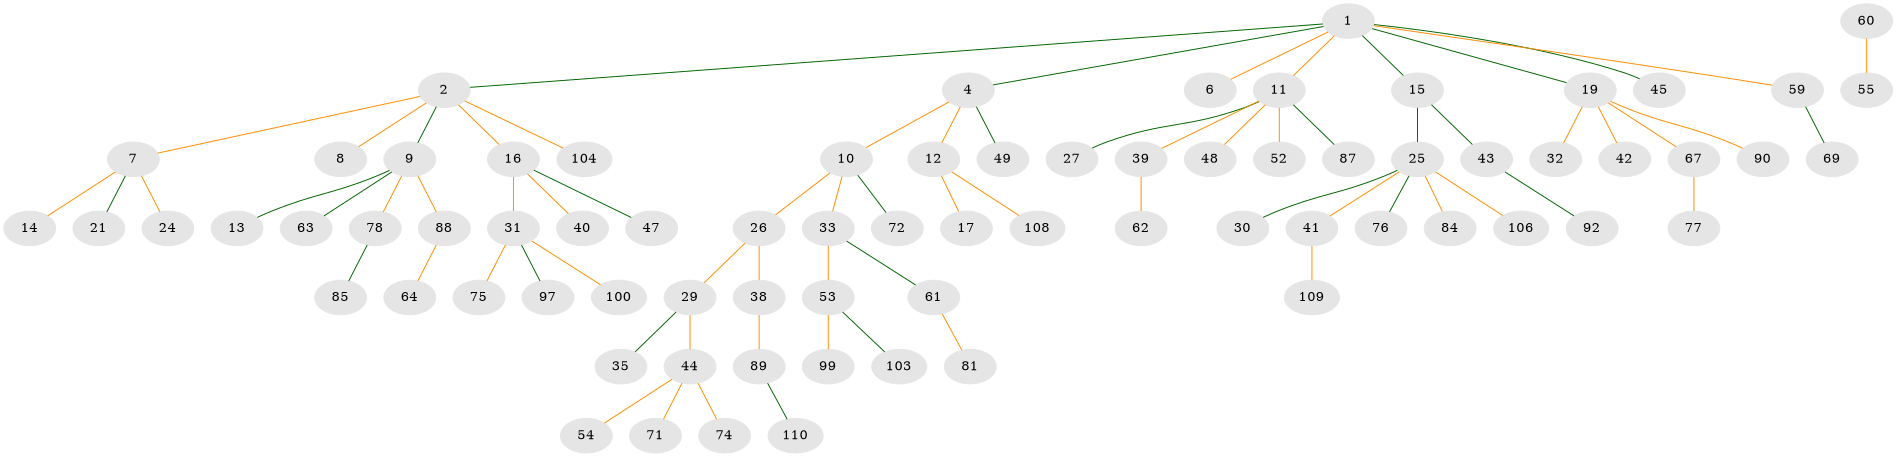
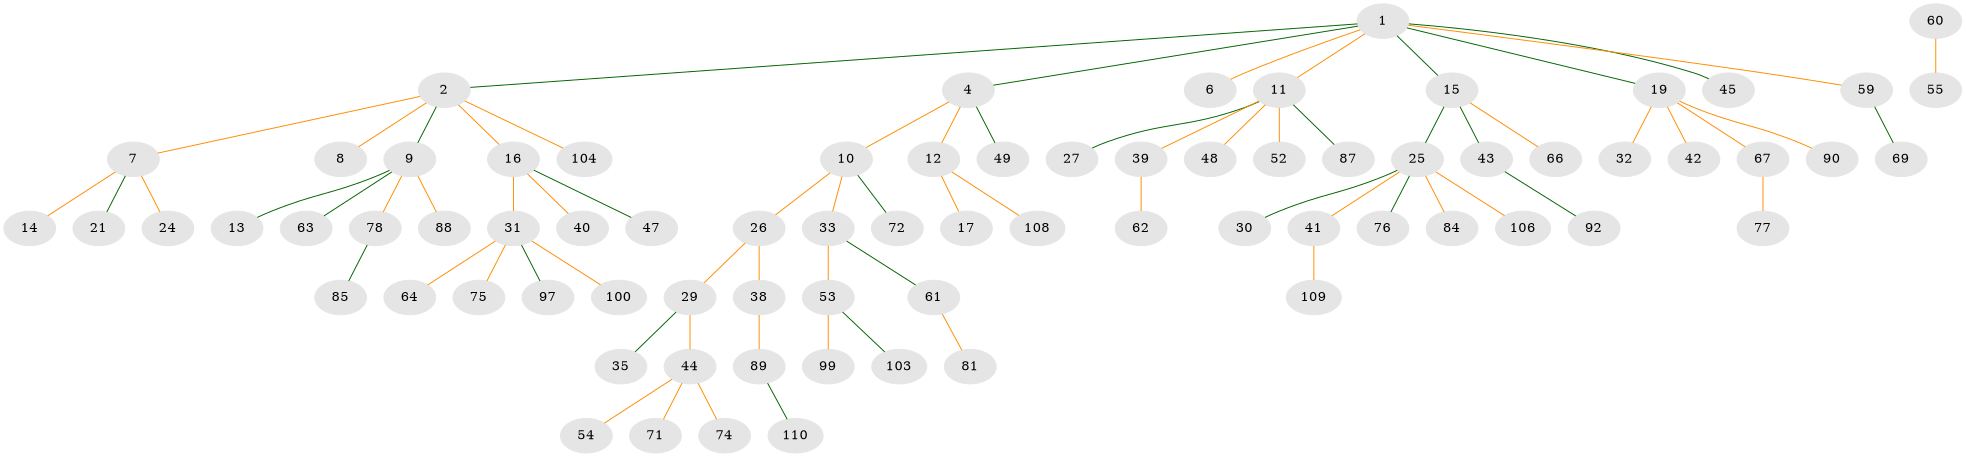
node "66": added
edge "88" -- "64": now "31" -- "64"
